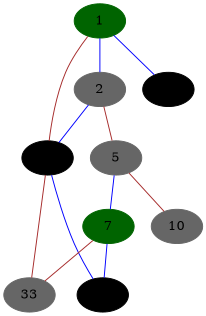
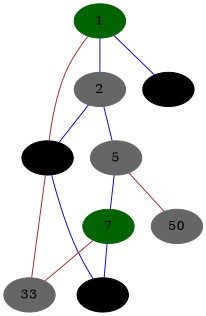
edge "2" -- "5": color brown -> blue
node "10": label "10" -> "50"
